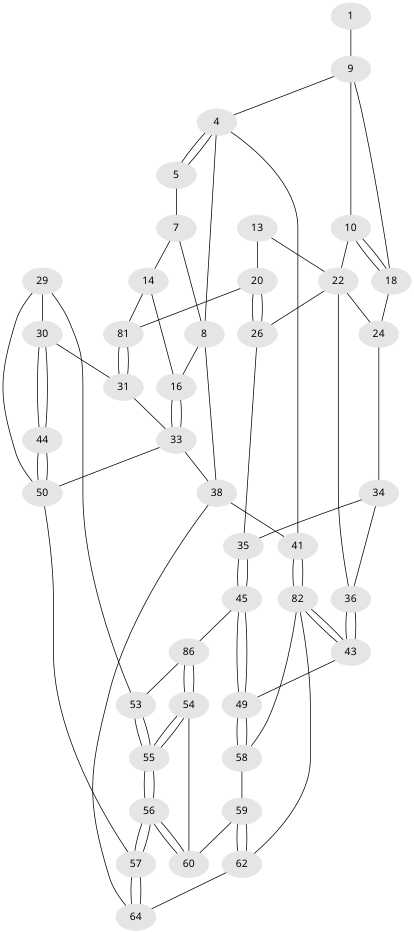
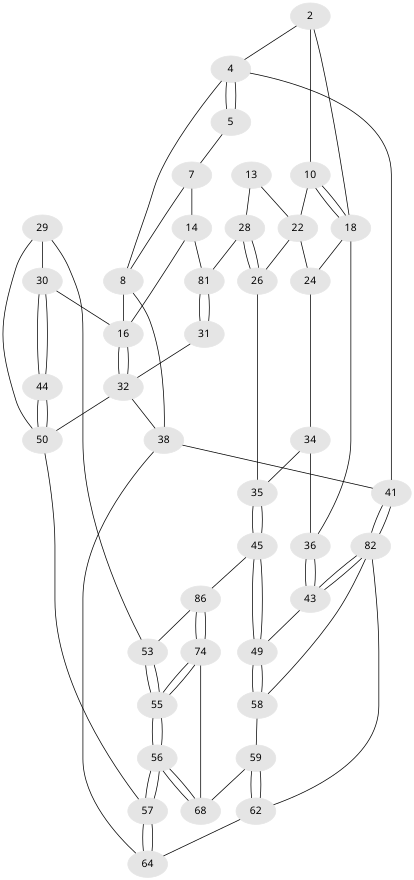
node "1": removed
node "9": label "9" -> "2"
node "20": label "20" -> "28"
edge "30" -- "31": now "30" -- "16"
node "33": label "33" -> "32"
edge "22" -- "36": now "18" -- "36"
node "54": label "54" -> "74"
node "60": label "60" -> "68"
